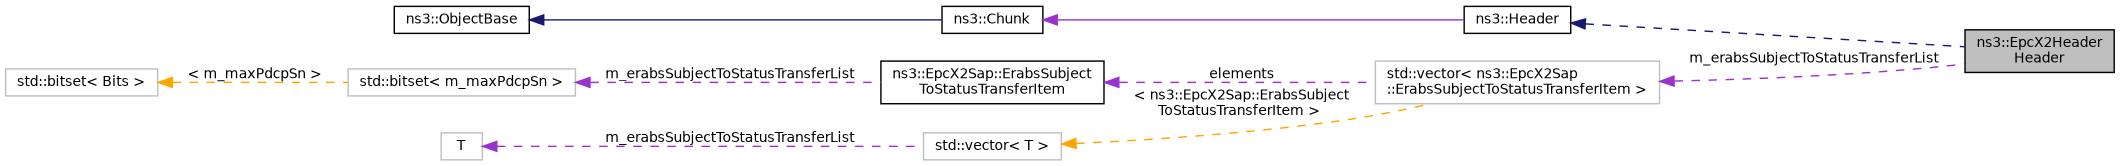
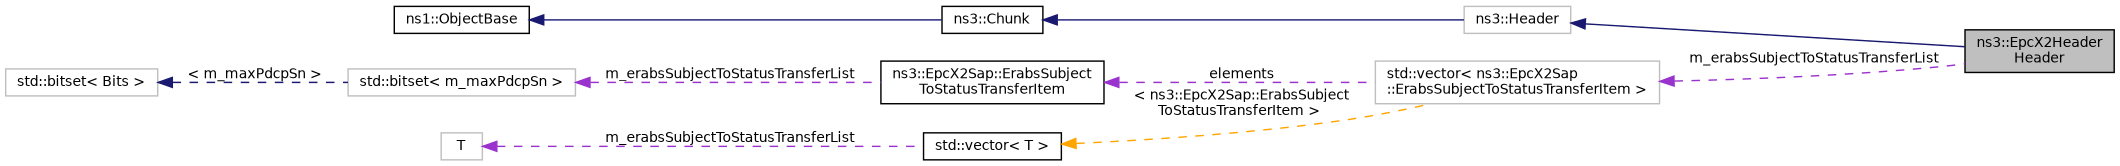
node "ns3::ObjectBase": label "ns3::ObjectBase" -> "ns1::ObjectBase"
edge "ns3::Header" -> "ns3::Chunk": color darkorchid3 -> midnightblue
node "ns3::Header": color black -> grey75
edge "ns3::EpcX2Header Header" -> "ns3::Header": style dashed -> solid
edge "std::bitset< m_maxPdcpSn >" -> "std::bitset< Bits >": color orange -> midnightblue
node "std::vector< T >": color grey75 -> black
